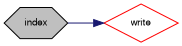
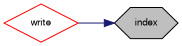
edge "index" -> "write": reversed
